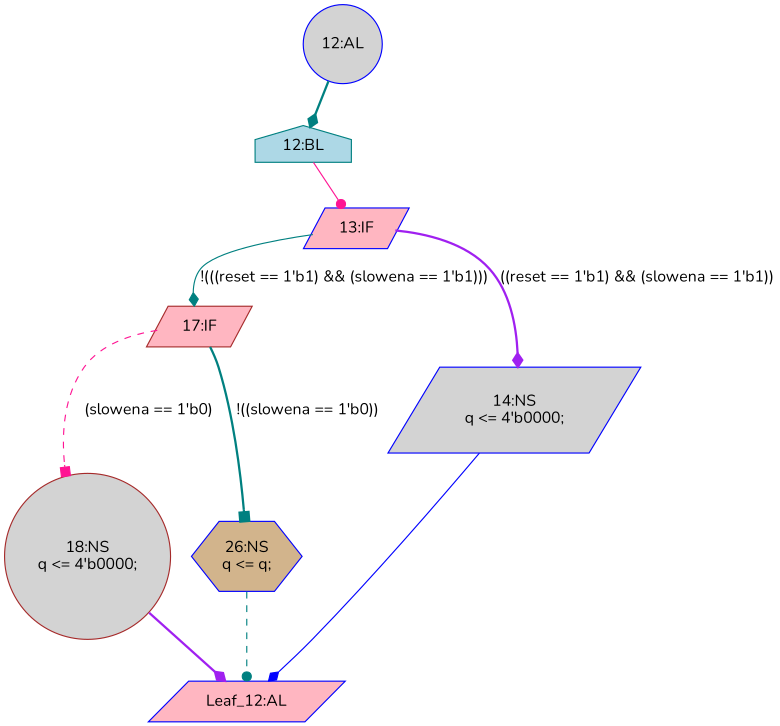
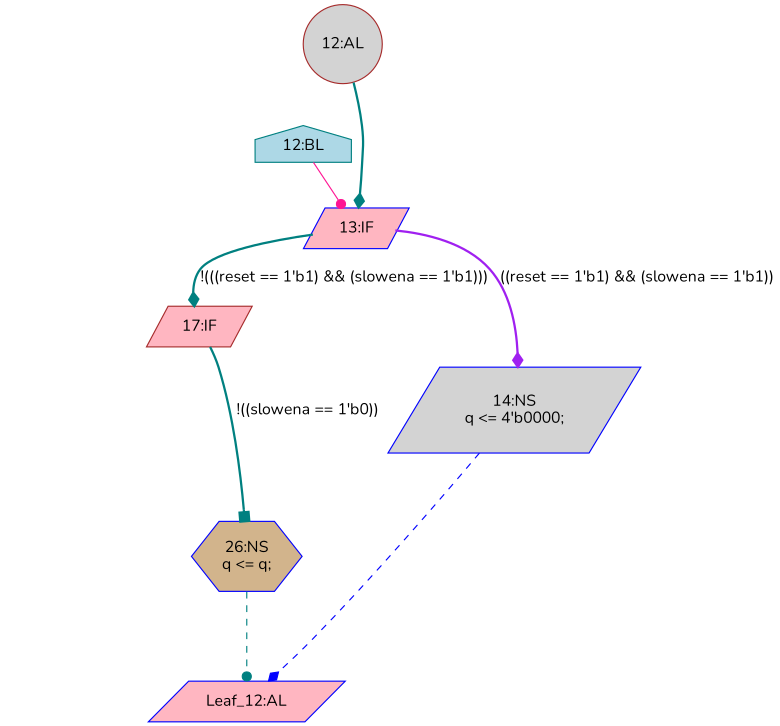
node "12:AL": color blue -> brown
edge "12:AL" -> "12:BL": now "12:AL" -> "13:IF"
edge "13:IF" -> "17:IF": style solid -> bold
node "18:NS q <= 4'b0000;": removed
edge "14:NS q <= 4'b0000;" -> "Leaf_12:AL": style solid -> dashed
